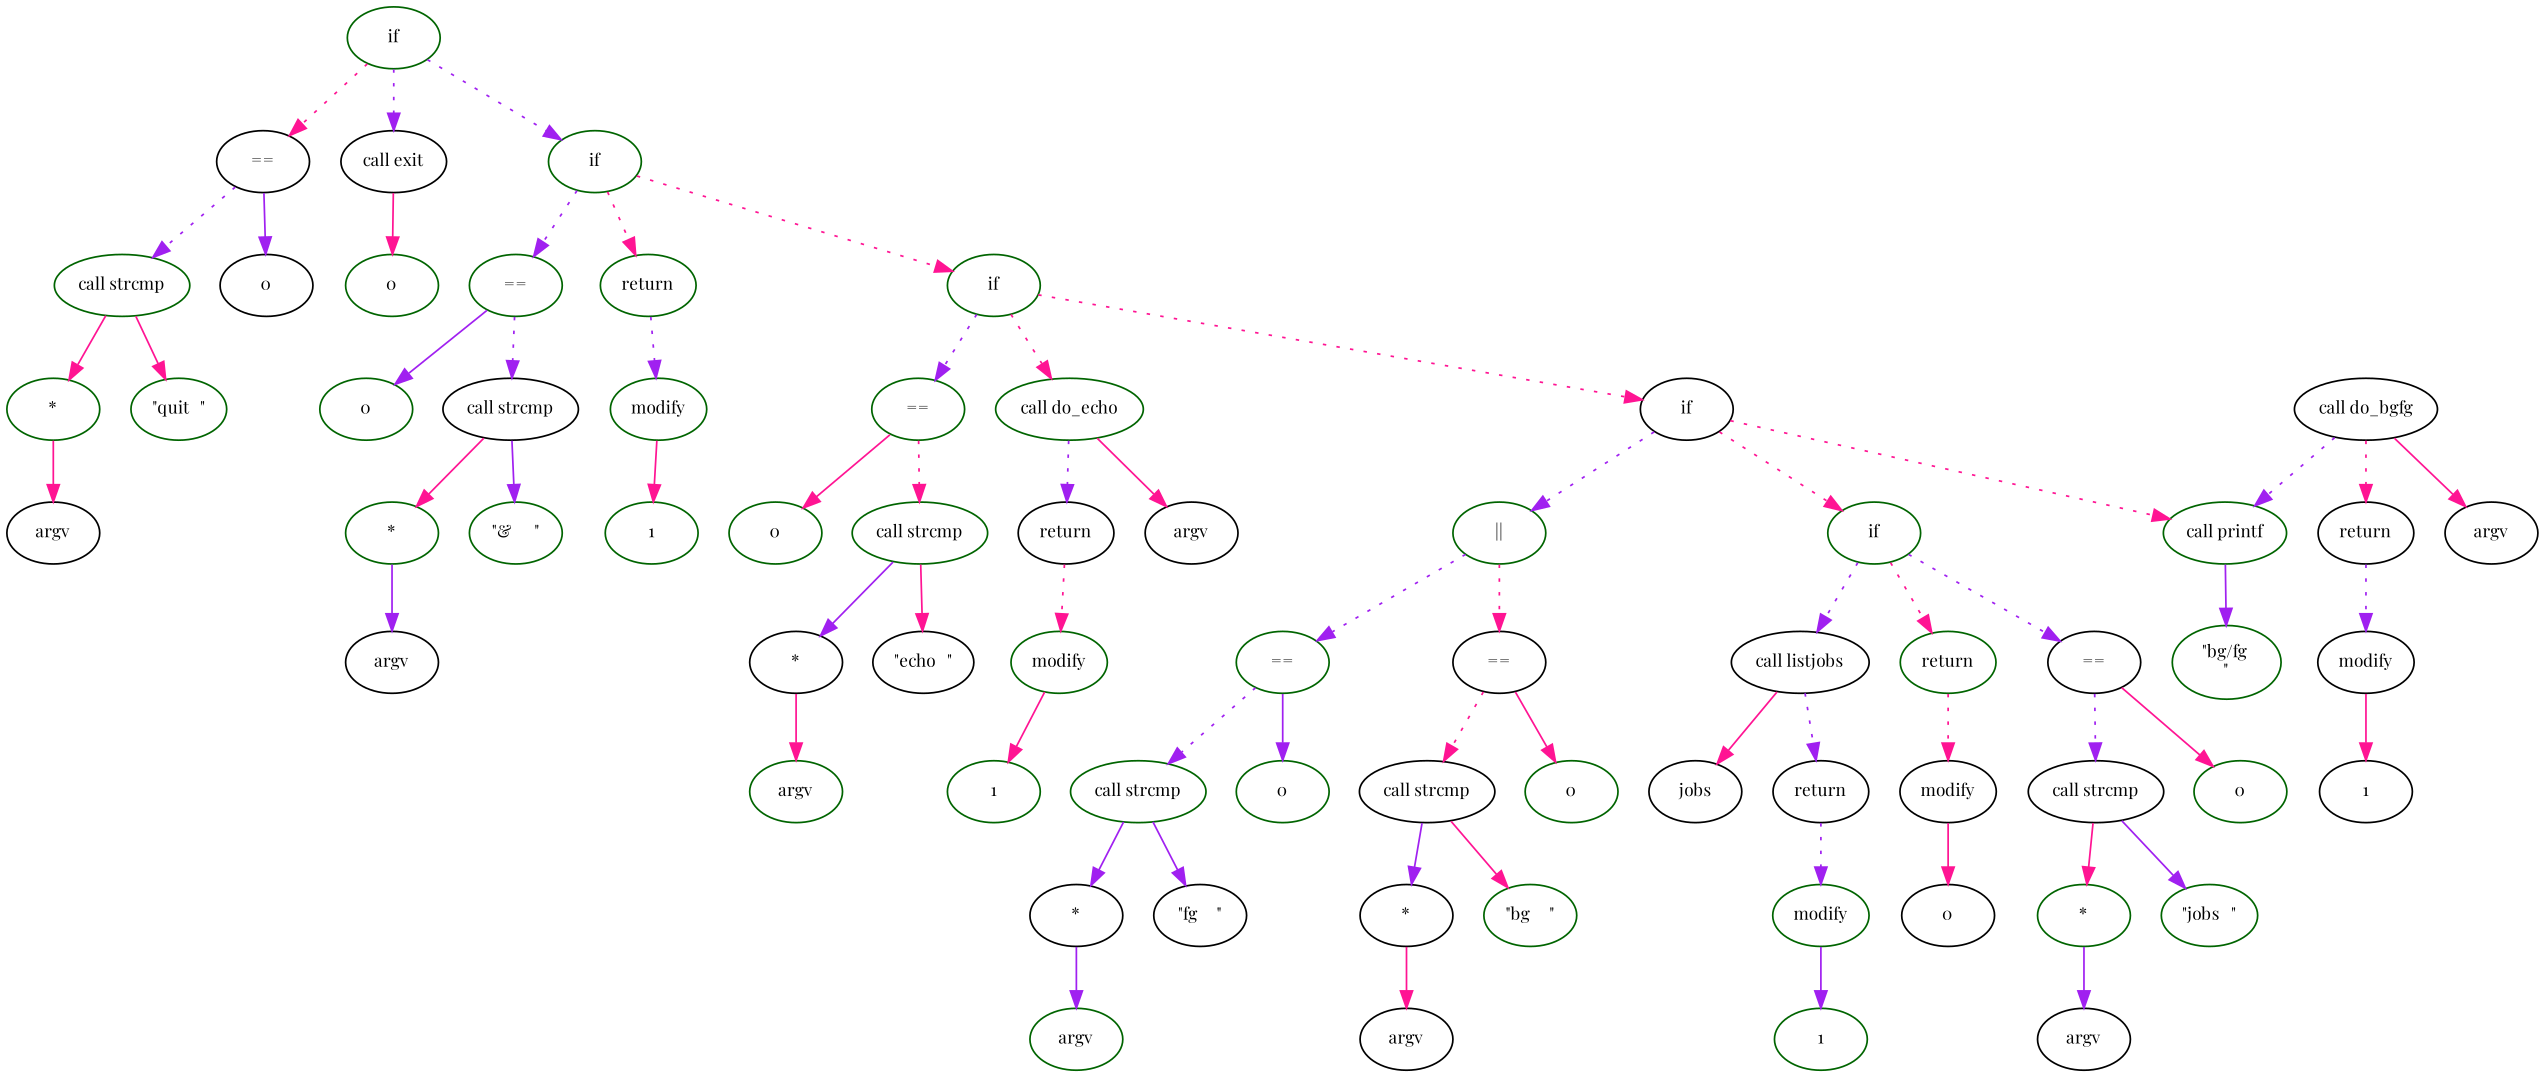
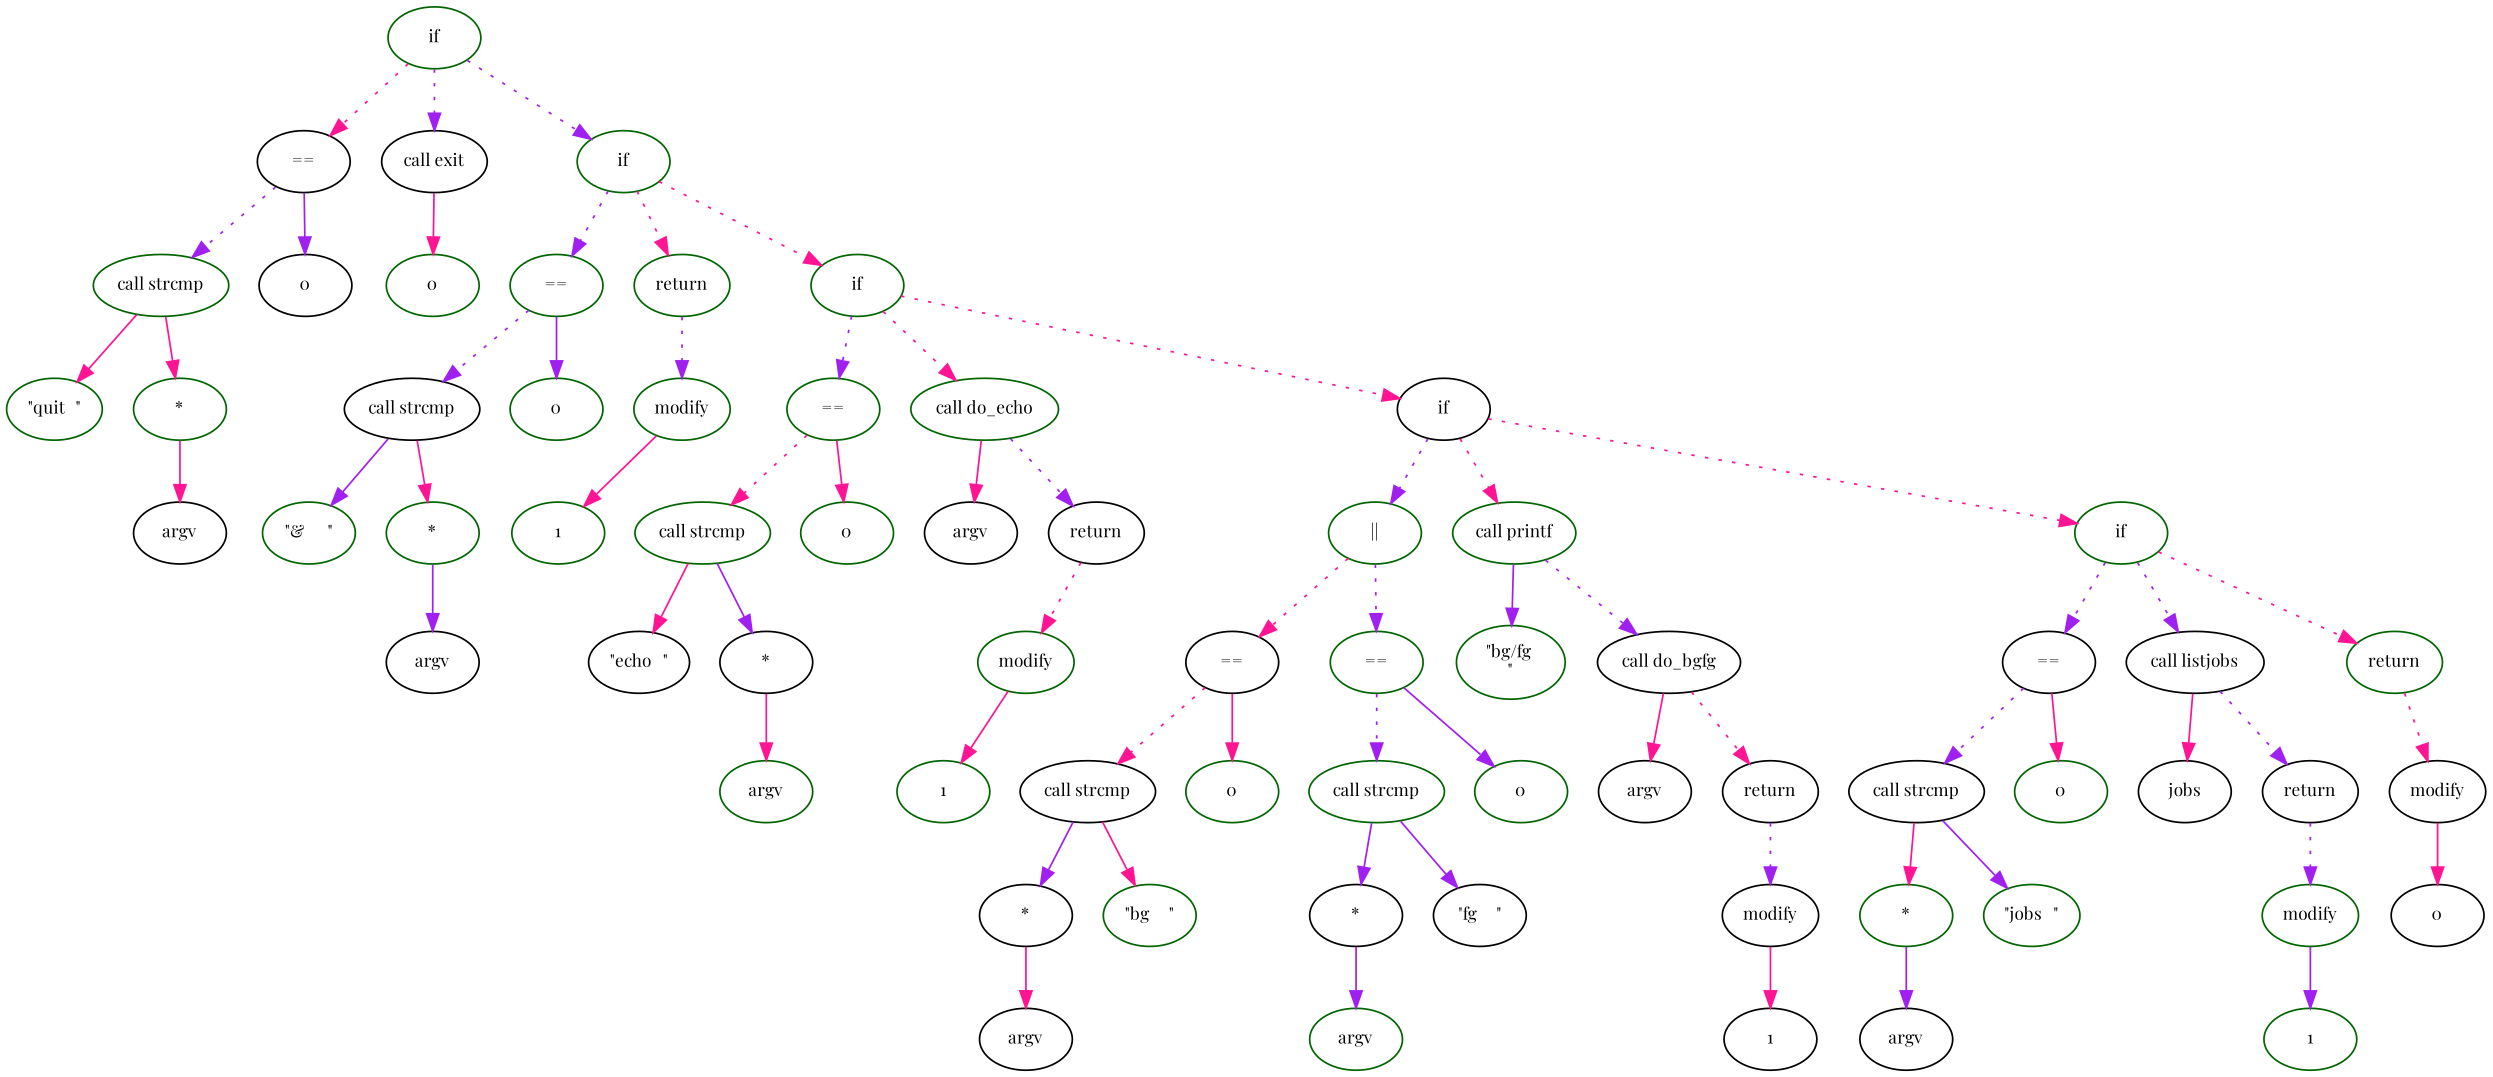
edge "call do_bgfg" -> "call printf": reversed
